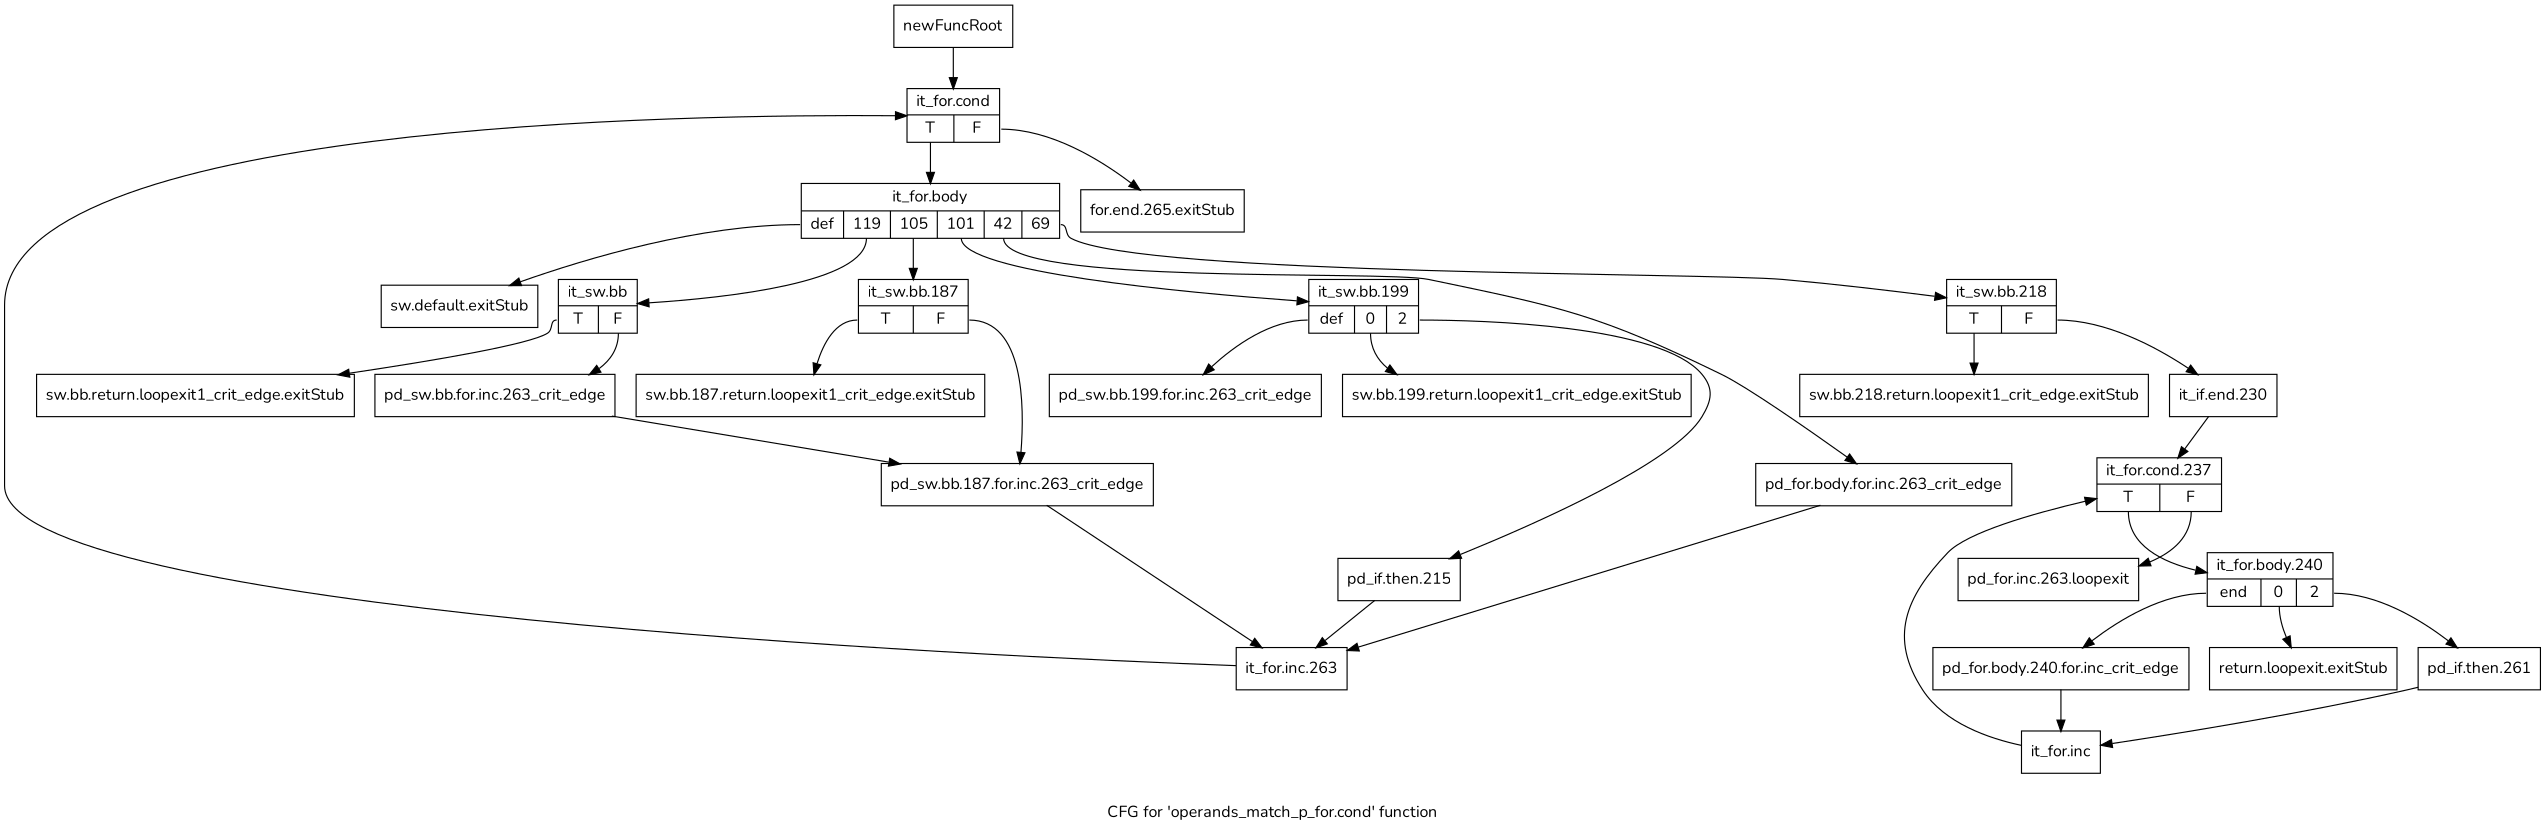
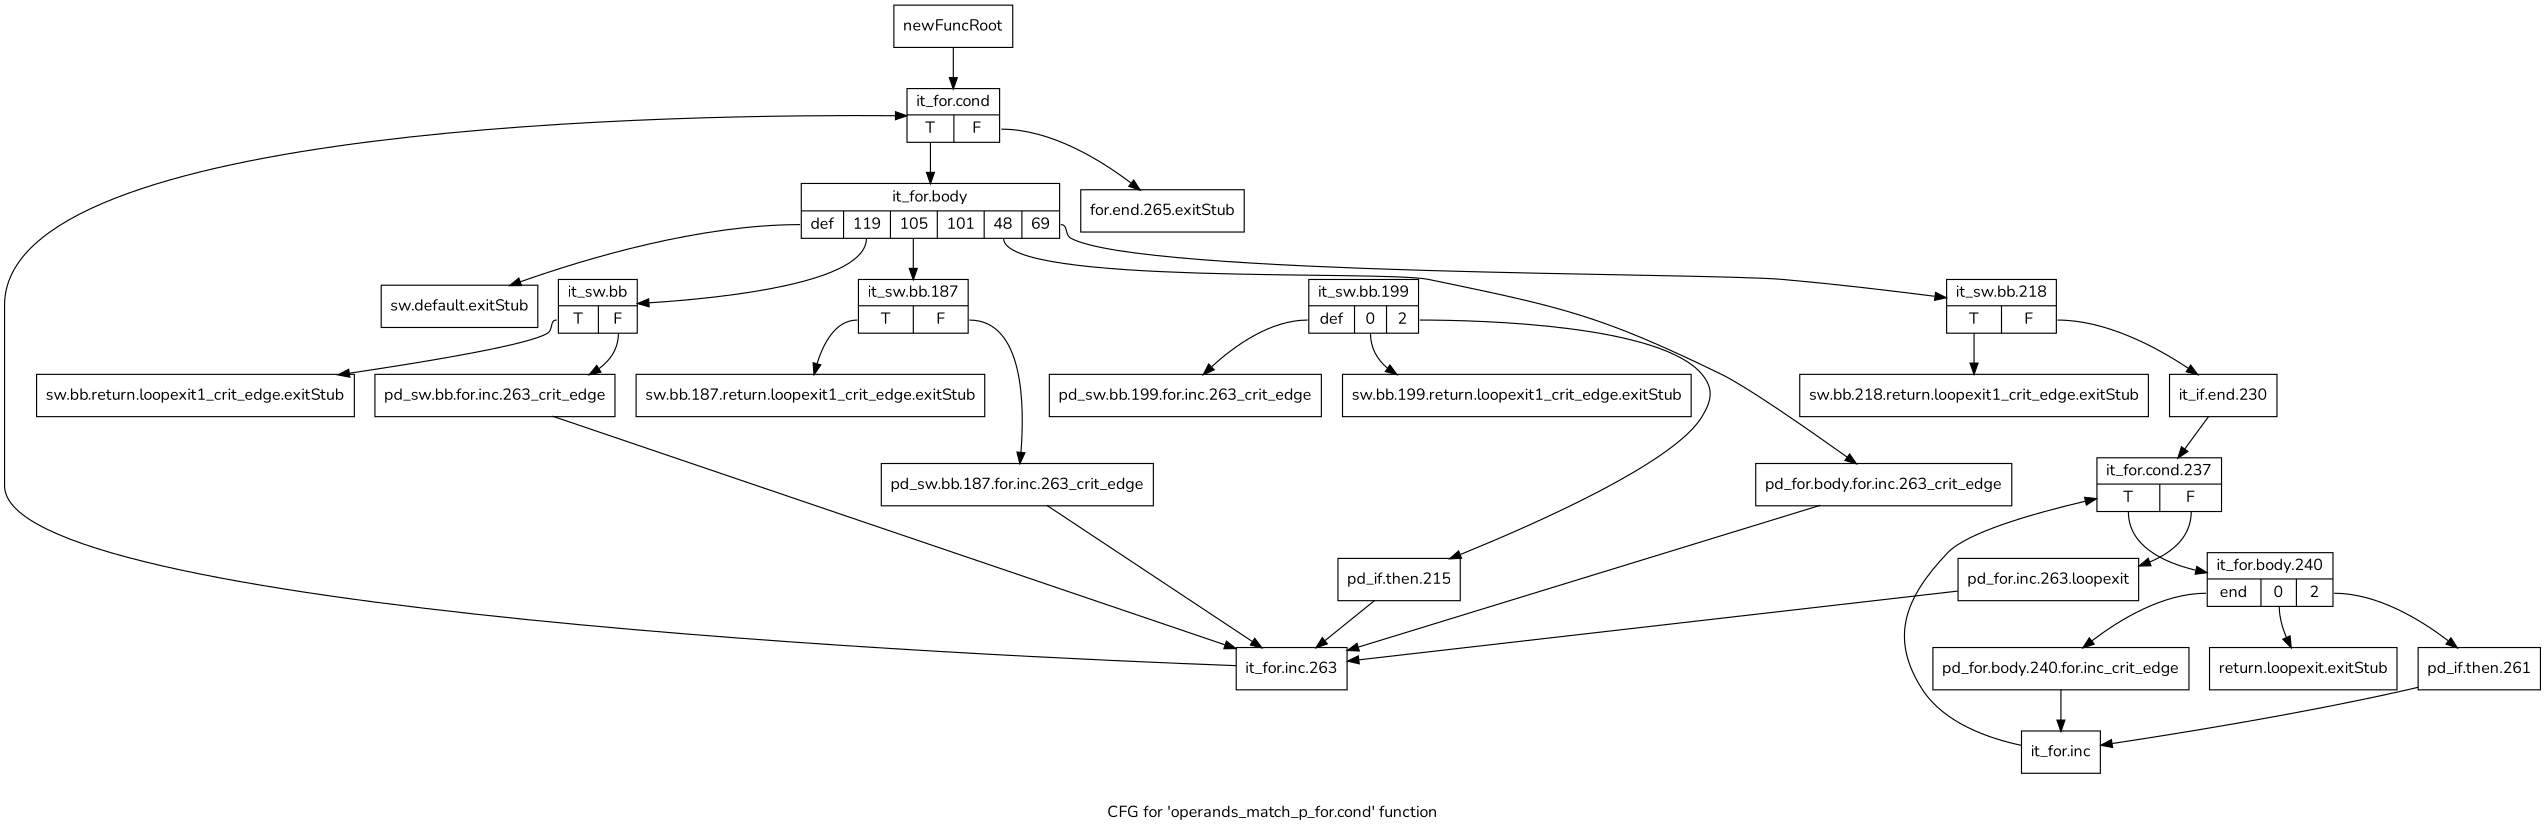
node "it_for.body": text "42" -> "48"
edge "it_for.body" -> "it_sw.bb.199": removed
edge "pd_sw.bb.for.inc.263_crit_edge" -> "pd_sw.bb.187.for.inc.263_crit_edge": now "pd_sw.bb.for.inc.263_crit_edge" -> "it_for.inc.263"
edge "pd_for.inc.263.loopexit" -> "it_for.inc.263": added
